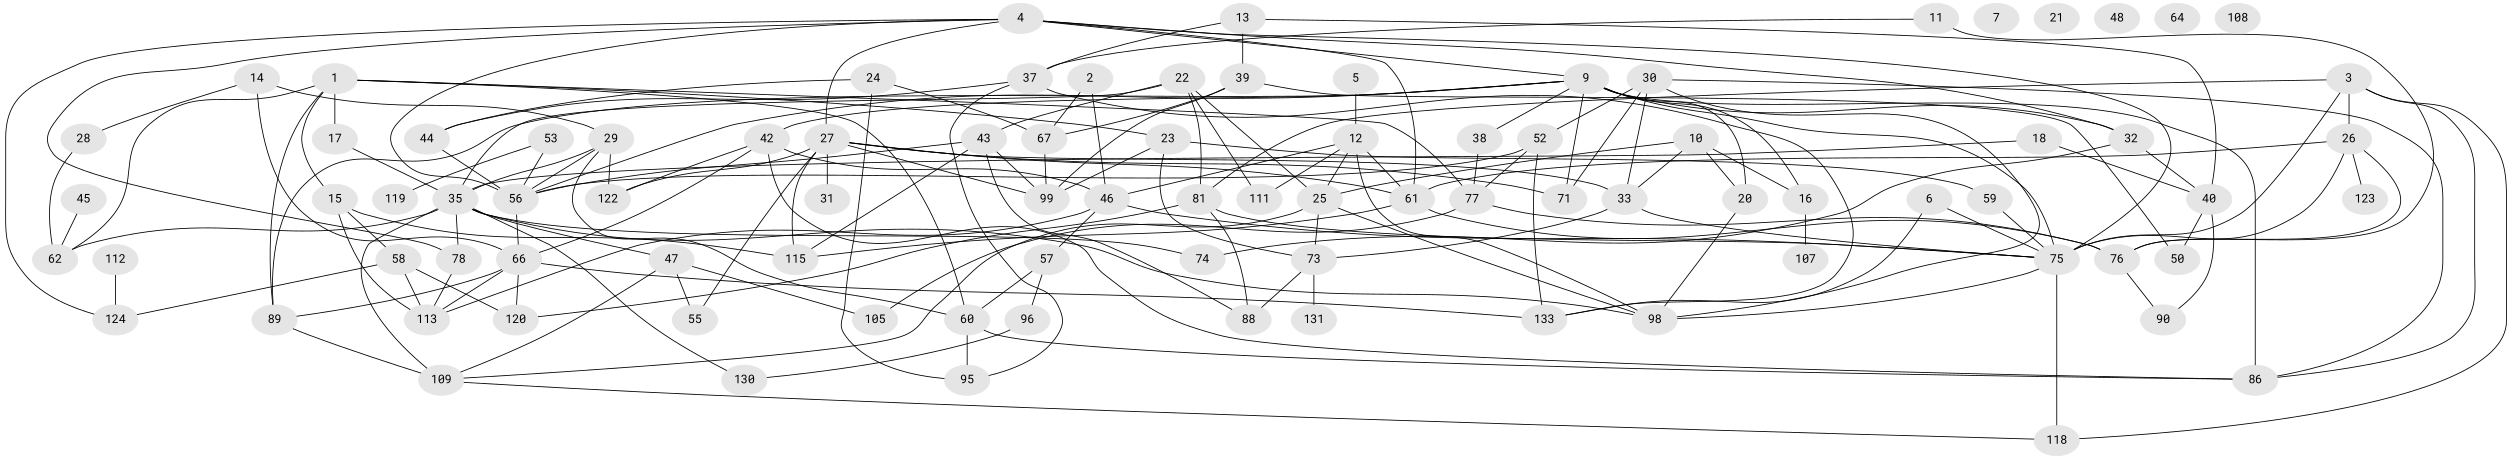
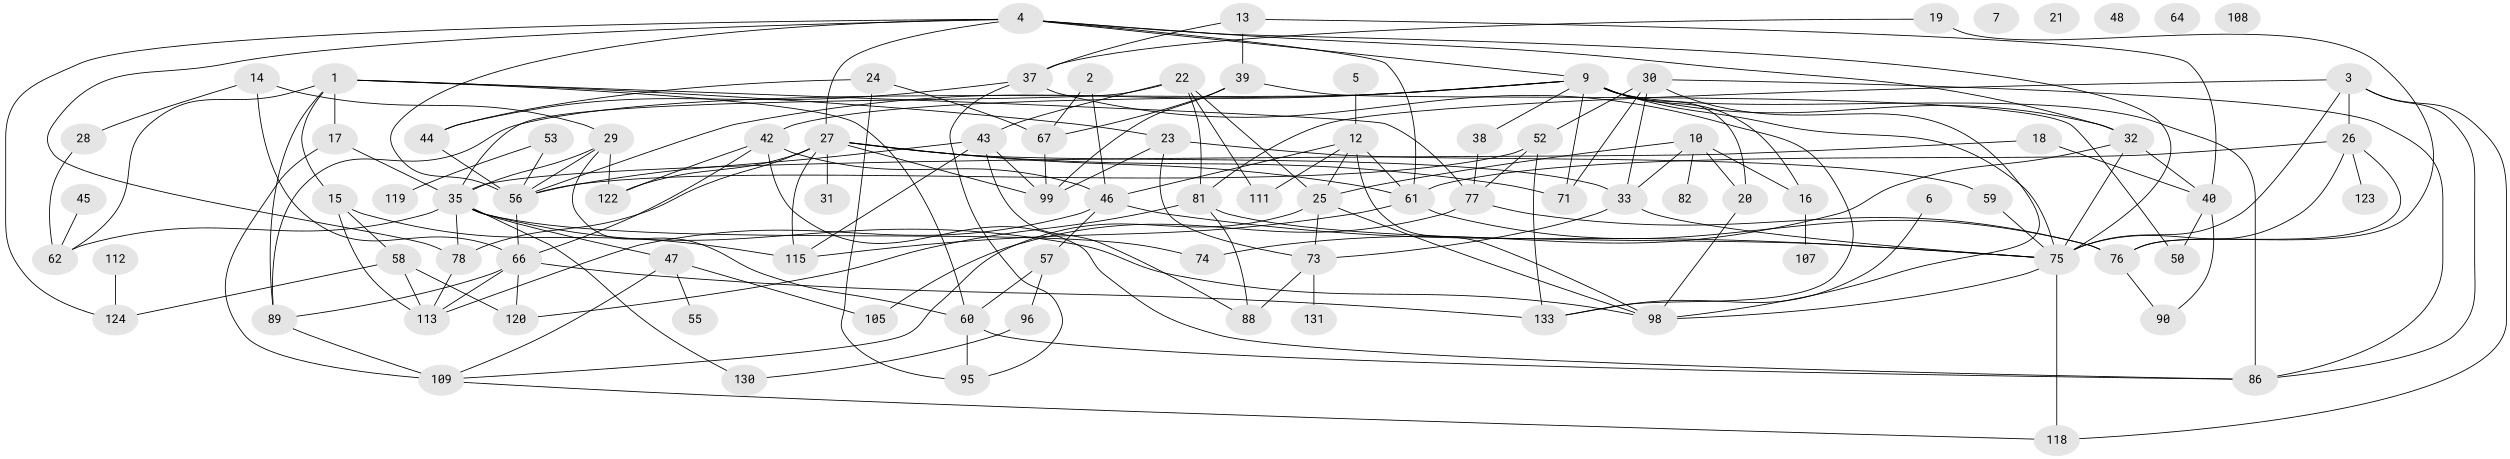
node "11": label "11" -> "19"
node "82": added
edge "27" -- "55": now "27" -- "78"
edge "6" -- "75": now "32" -- "75"
edge "35" -- "109": now "17" -- "109"
